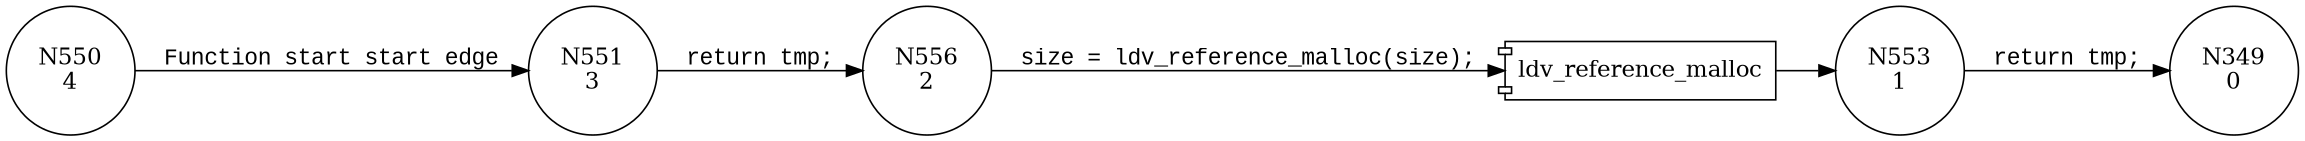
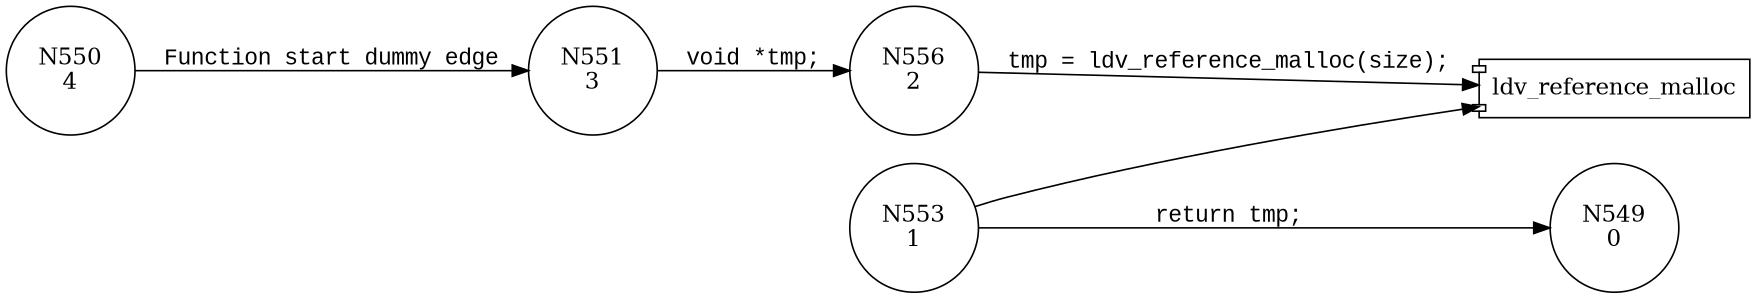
edge "N550 4" -> "N551 3": label "Function start start edge" -> "Function start dummy edge"
edge "N551 3" -> "N556 2": label "return tmp;" -> "void *tmp;"
edge "N556 2" -> "ldv_reference_malloc": label "size = ldv_reference_malloc(size);" -> "tmp = ldv_reference_malloc(size);"
edge "ldv_reference_malloc" -> "N553 1": reversed
node "N349 0": label "N349 0" -> "N549 0"
